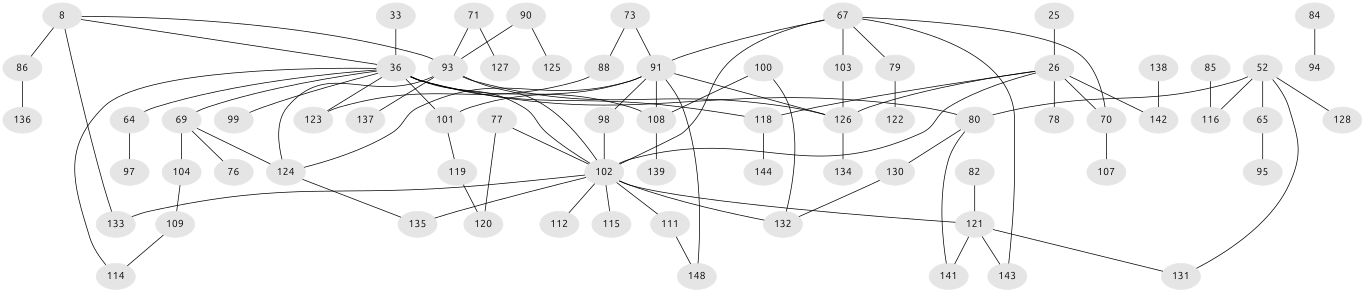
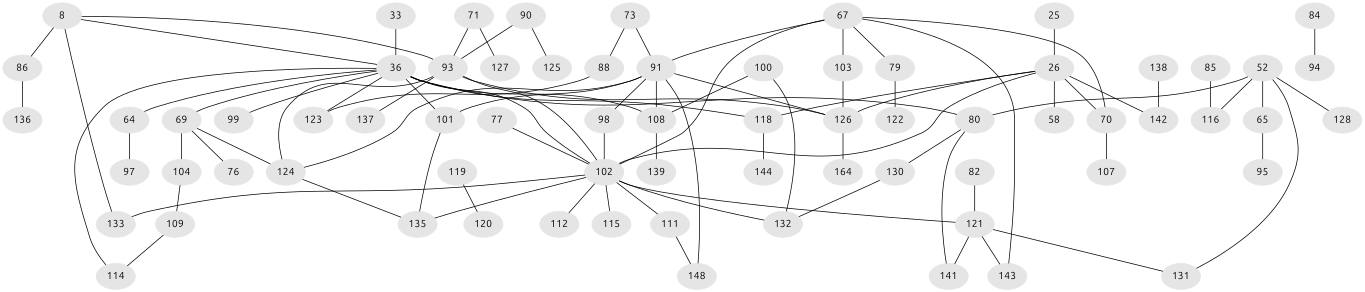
node "78": label "78" -> "58"
edge "101" -- "119": now "101" -- "135"
edge "77" -- "120": removed
node "134": label "134" -> "164"
